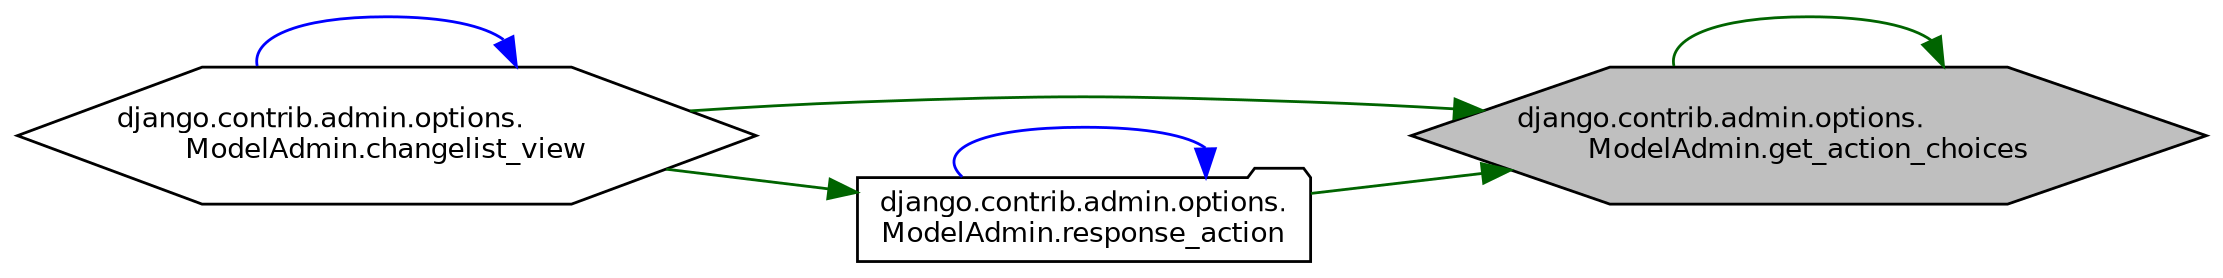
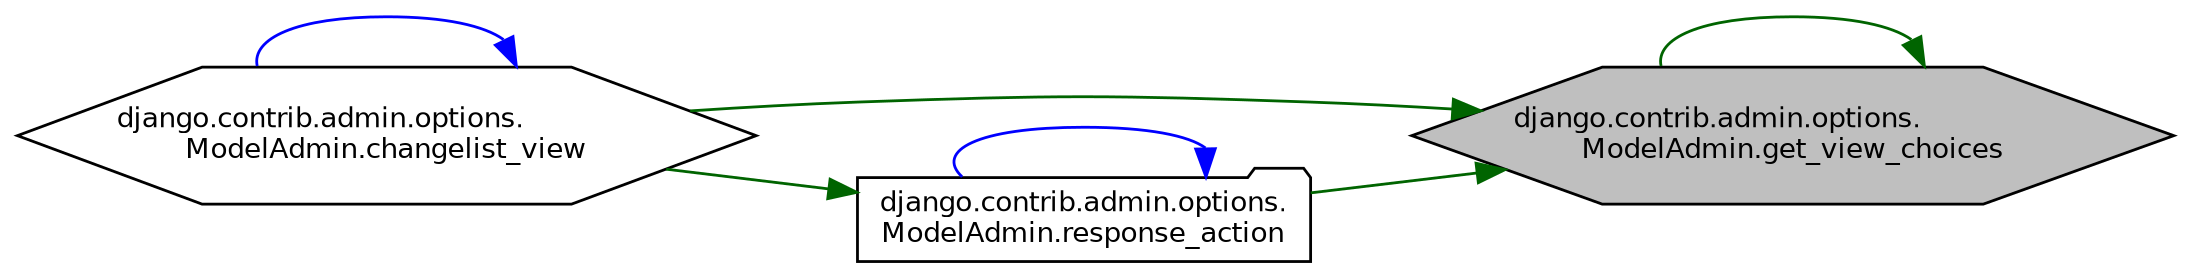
node "django.contrib.admin.options. ModelAdmin.get_action_choices": label "django.contrib.admin.options. ModelAdmin.get_action_choices" -> "django.contrib.admin.options. ModelAdmin.get_view_choices"
